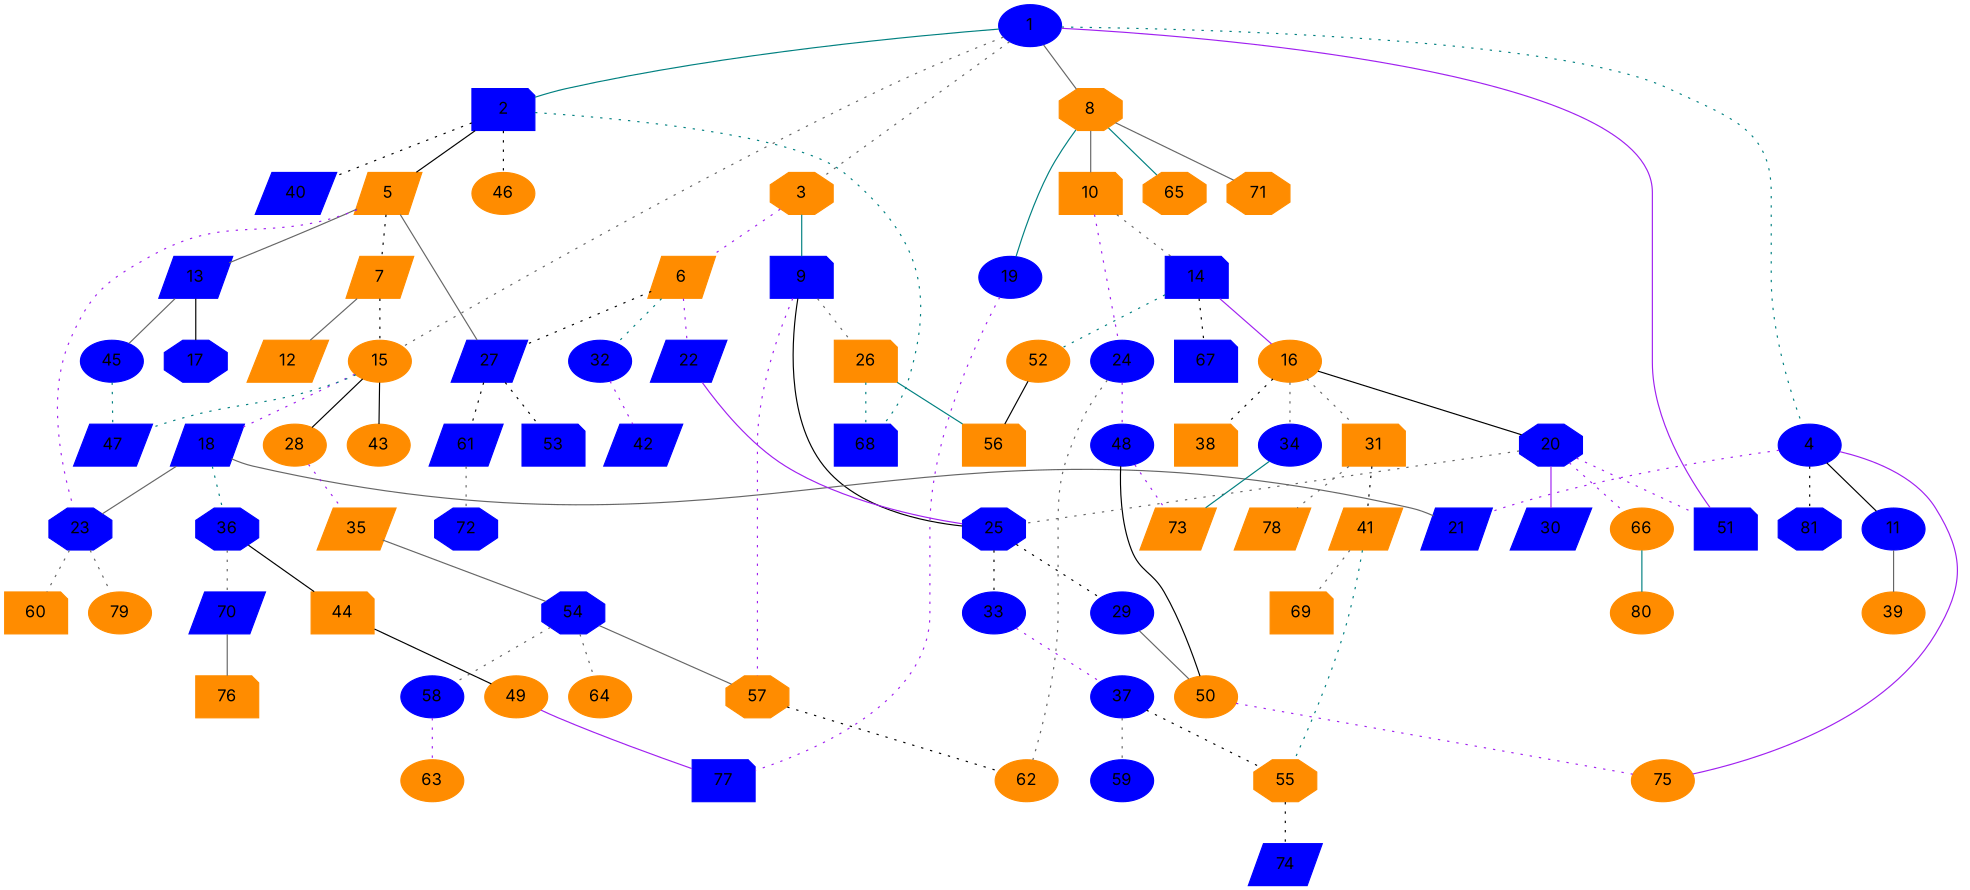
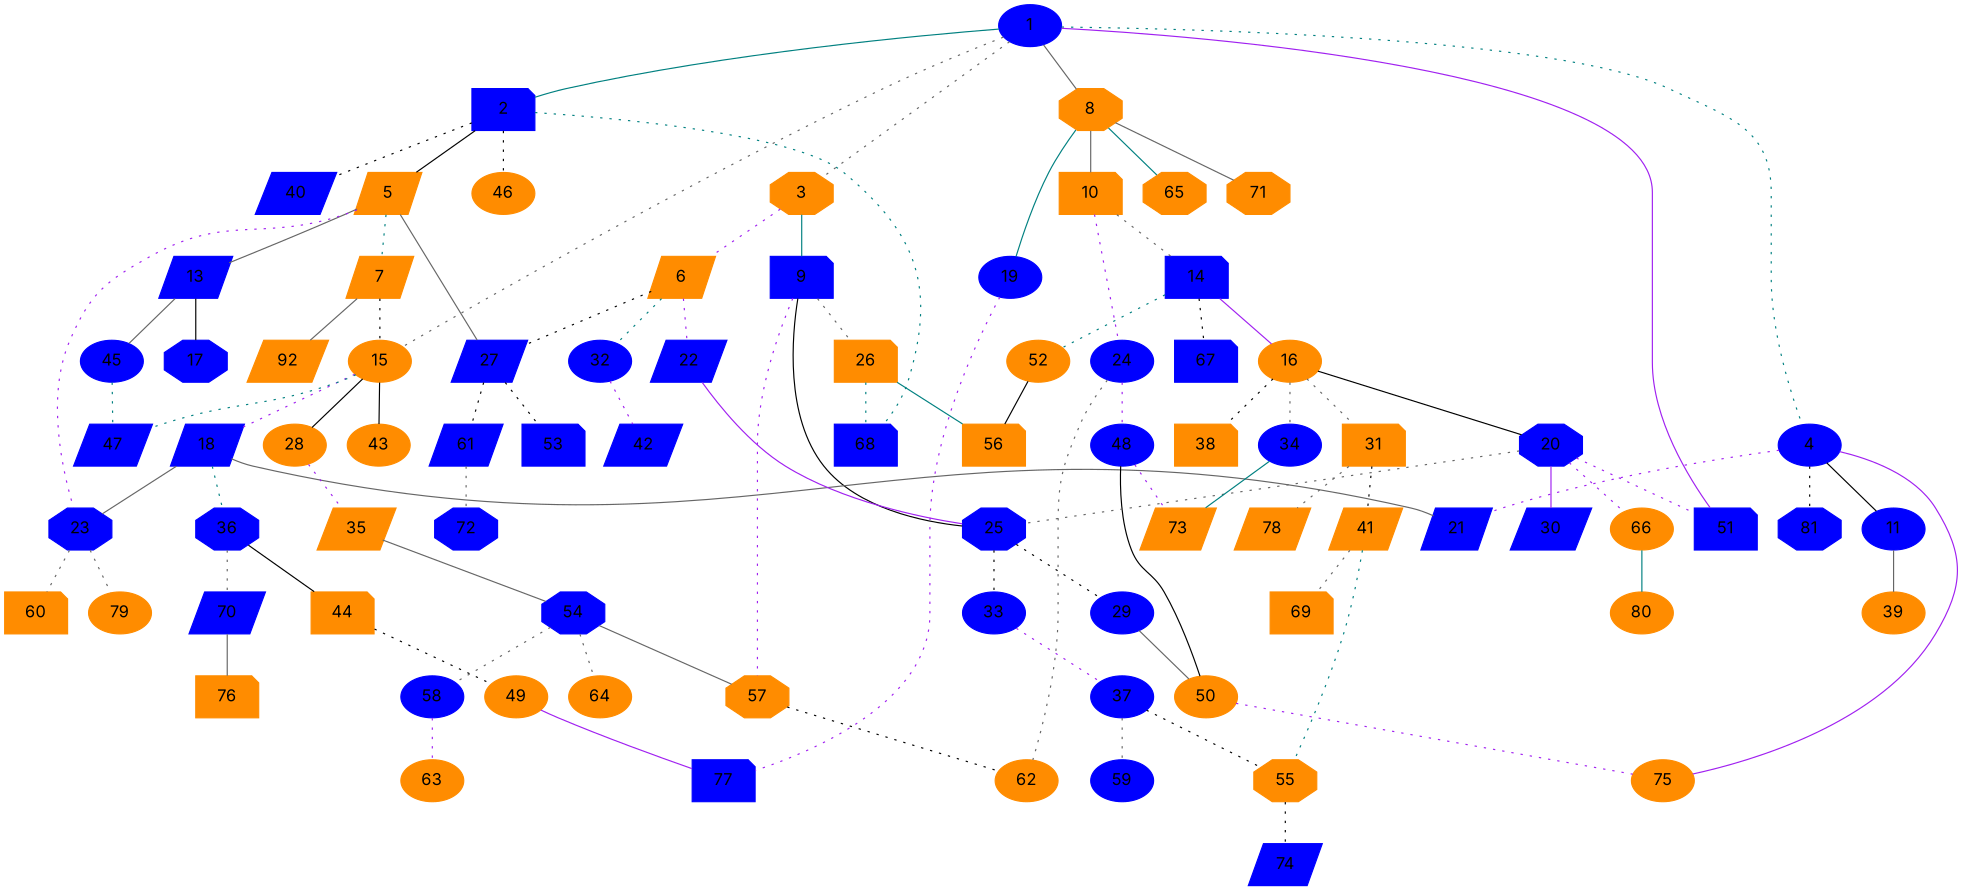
edge "5" -- "7": color black -> teal
node "12": label "12" -> "92"
edge "44" -- "49": style solid -> dotted
